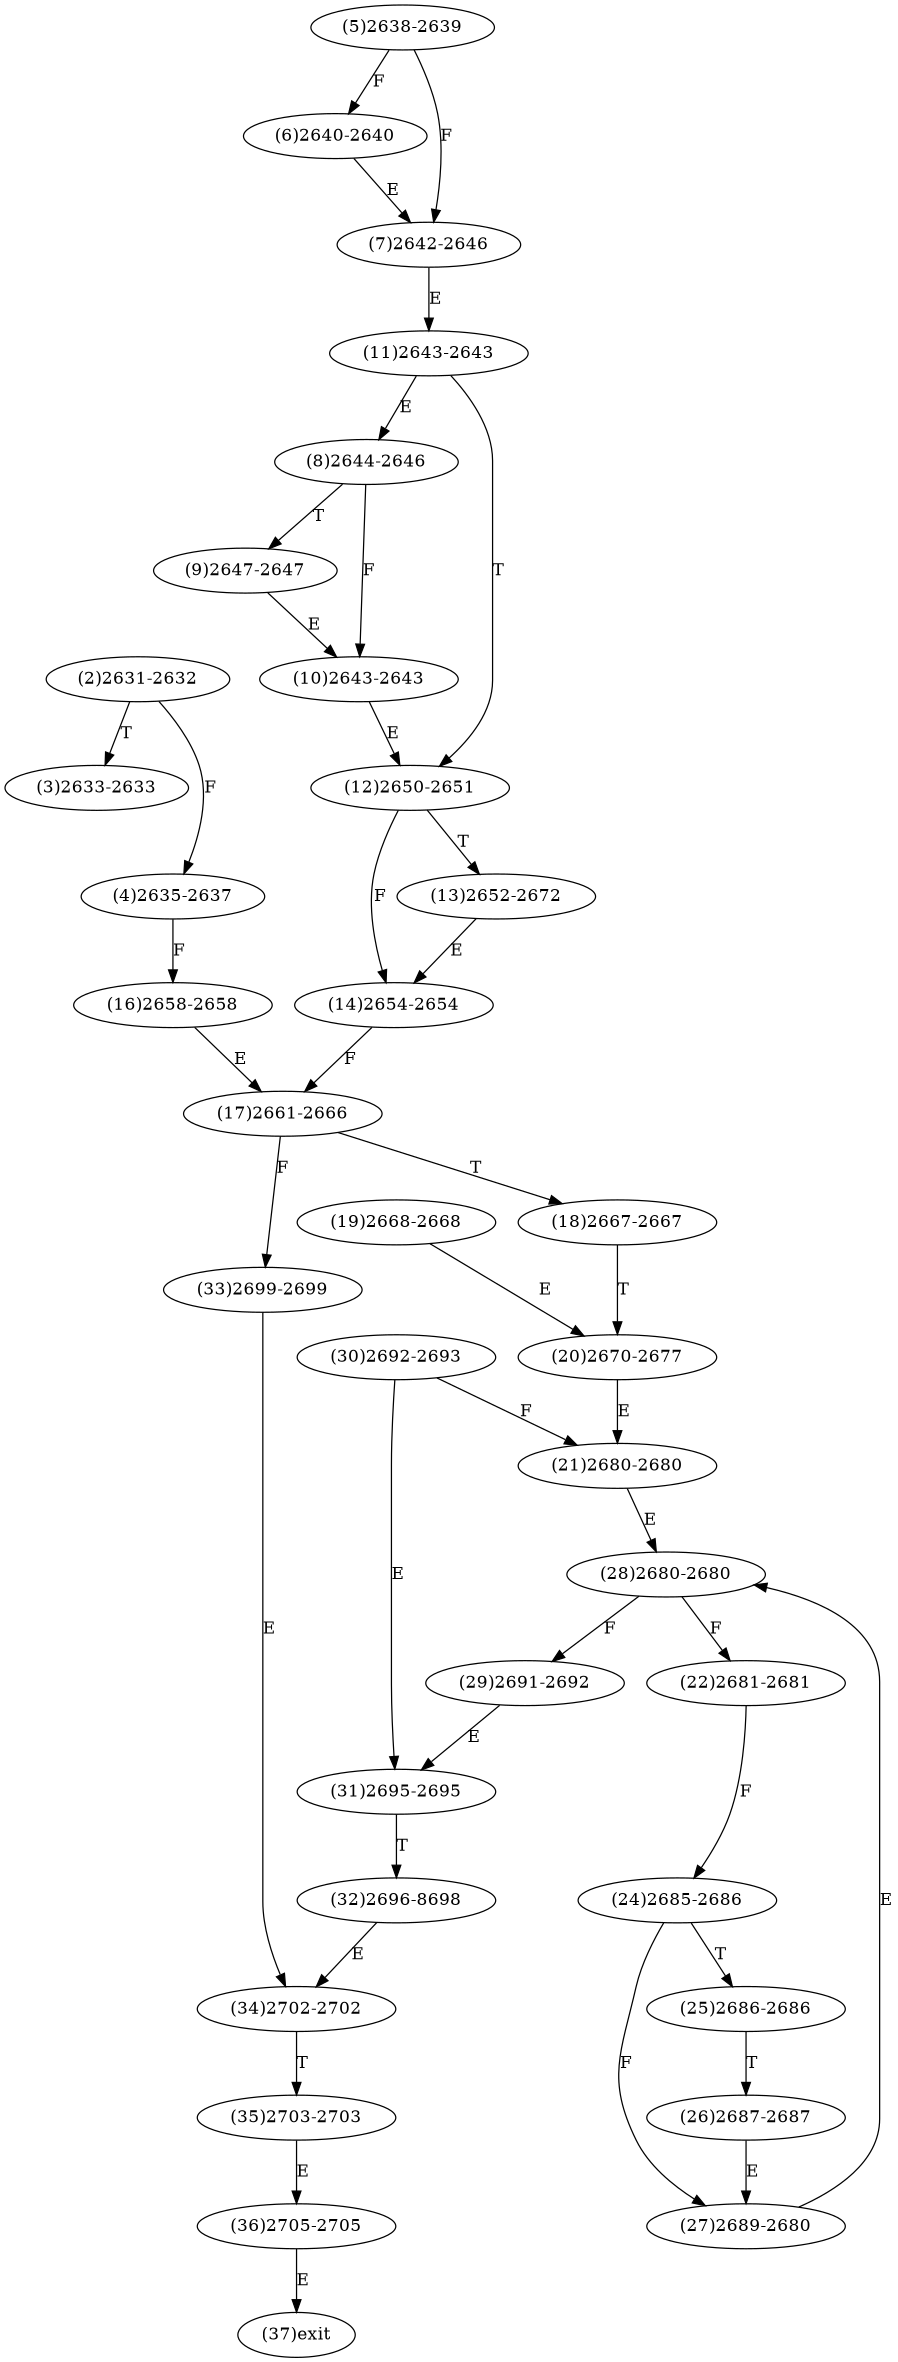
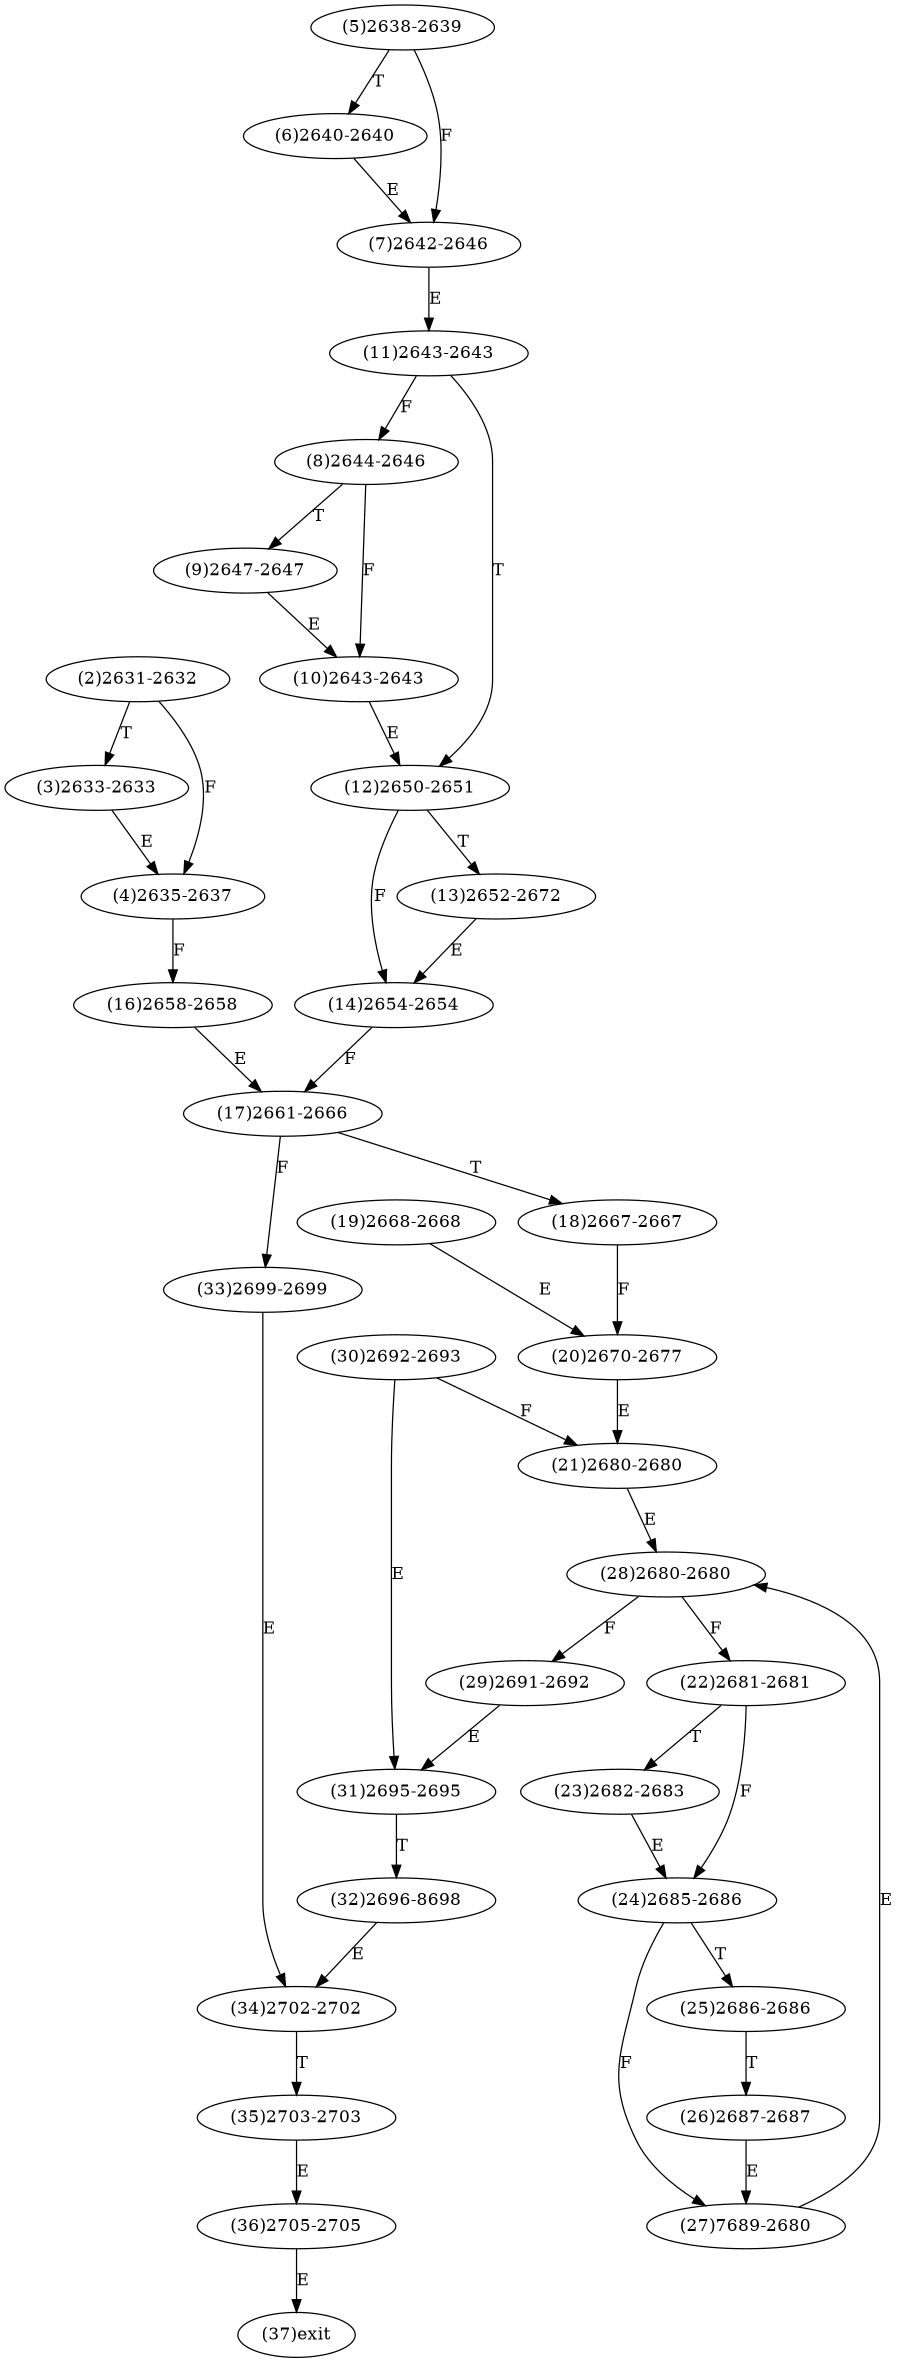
edge "(5)2638-2639" -> "(6)2640-2640": label "F" -> "T"
edge "(11)2643-2643" -> "(8)2644-2646": label "E" -> "F"
edge "(3)2633-2633" -> "(4)2635-2637": added, label "E"
edge "(18)2667-2667" -> "(20)2670-2677": label "T" -> "F"
node "(23)2682-2683": added
node "(27)2689-2680": label "(27)2689-2680" -> "(27)7689-2680"
